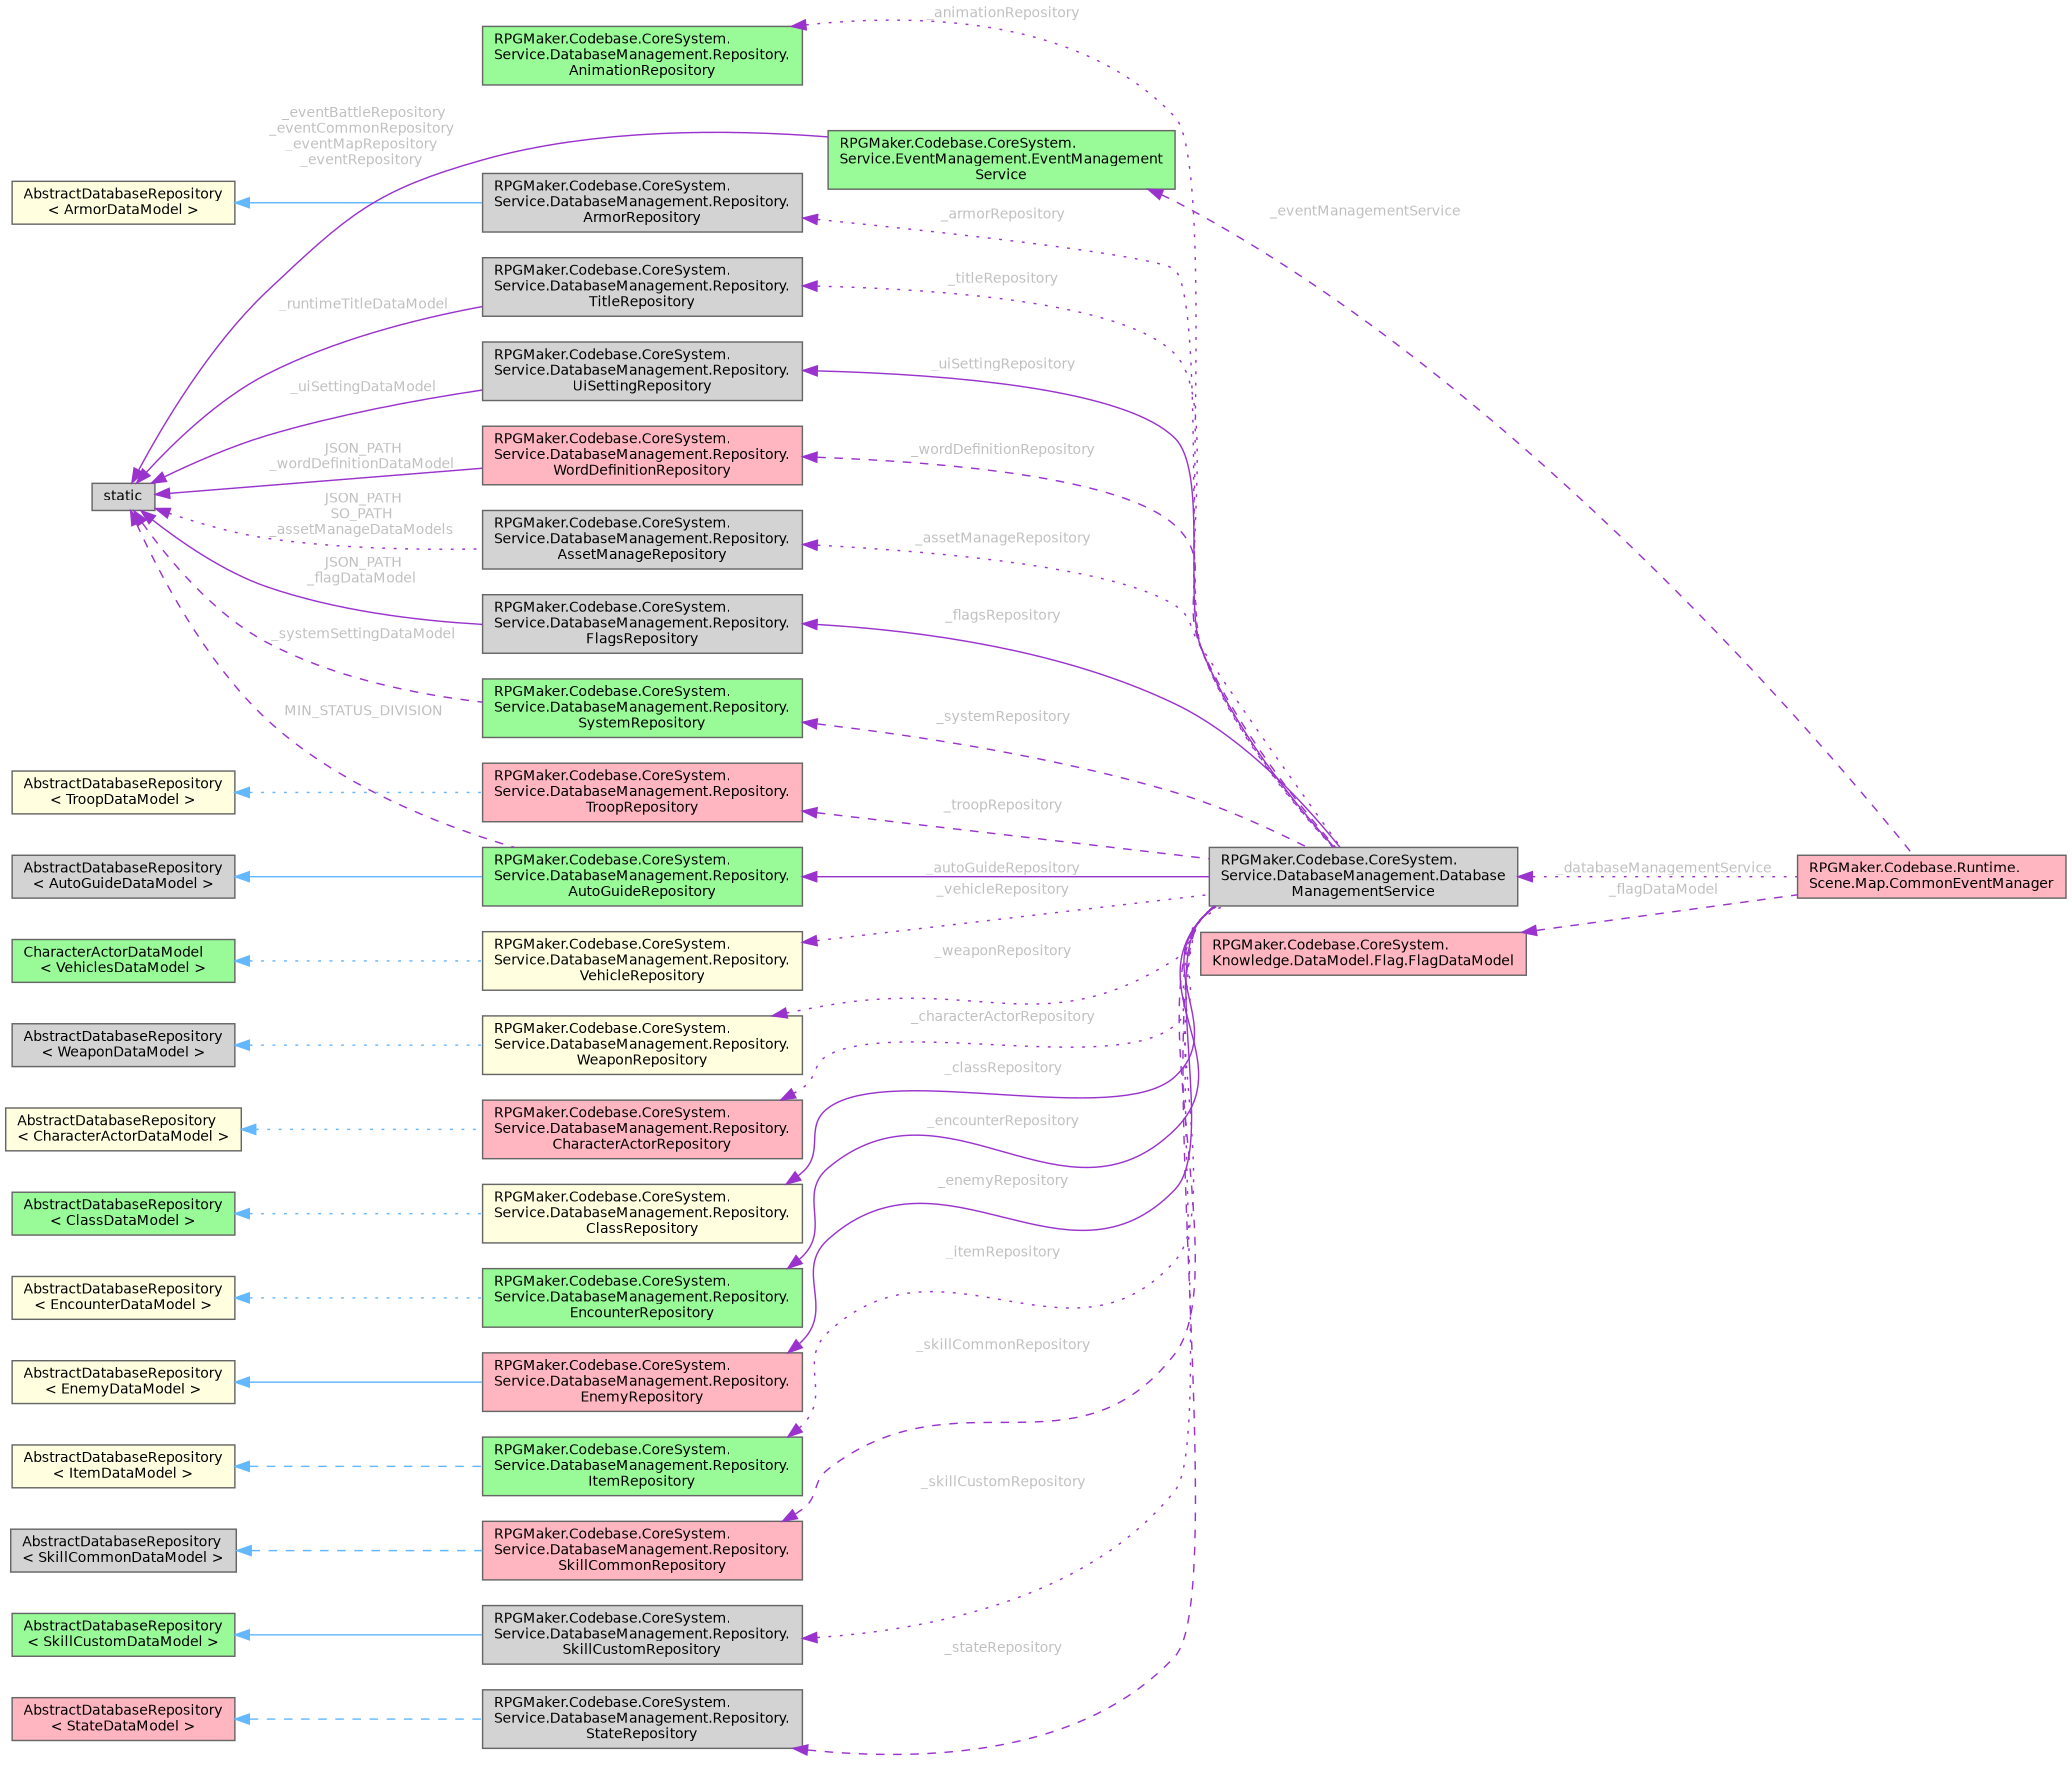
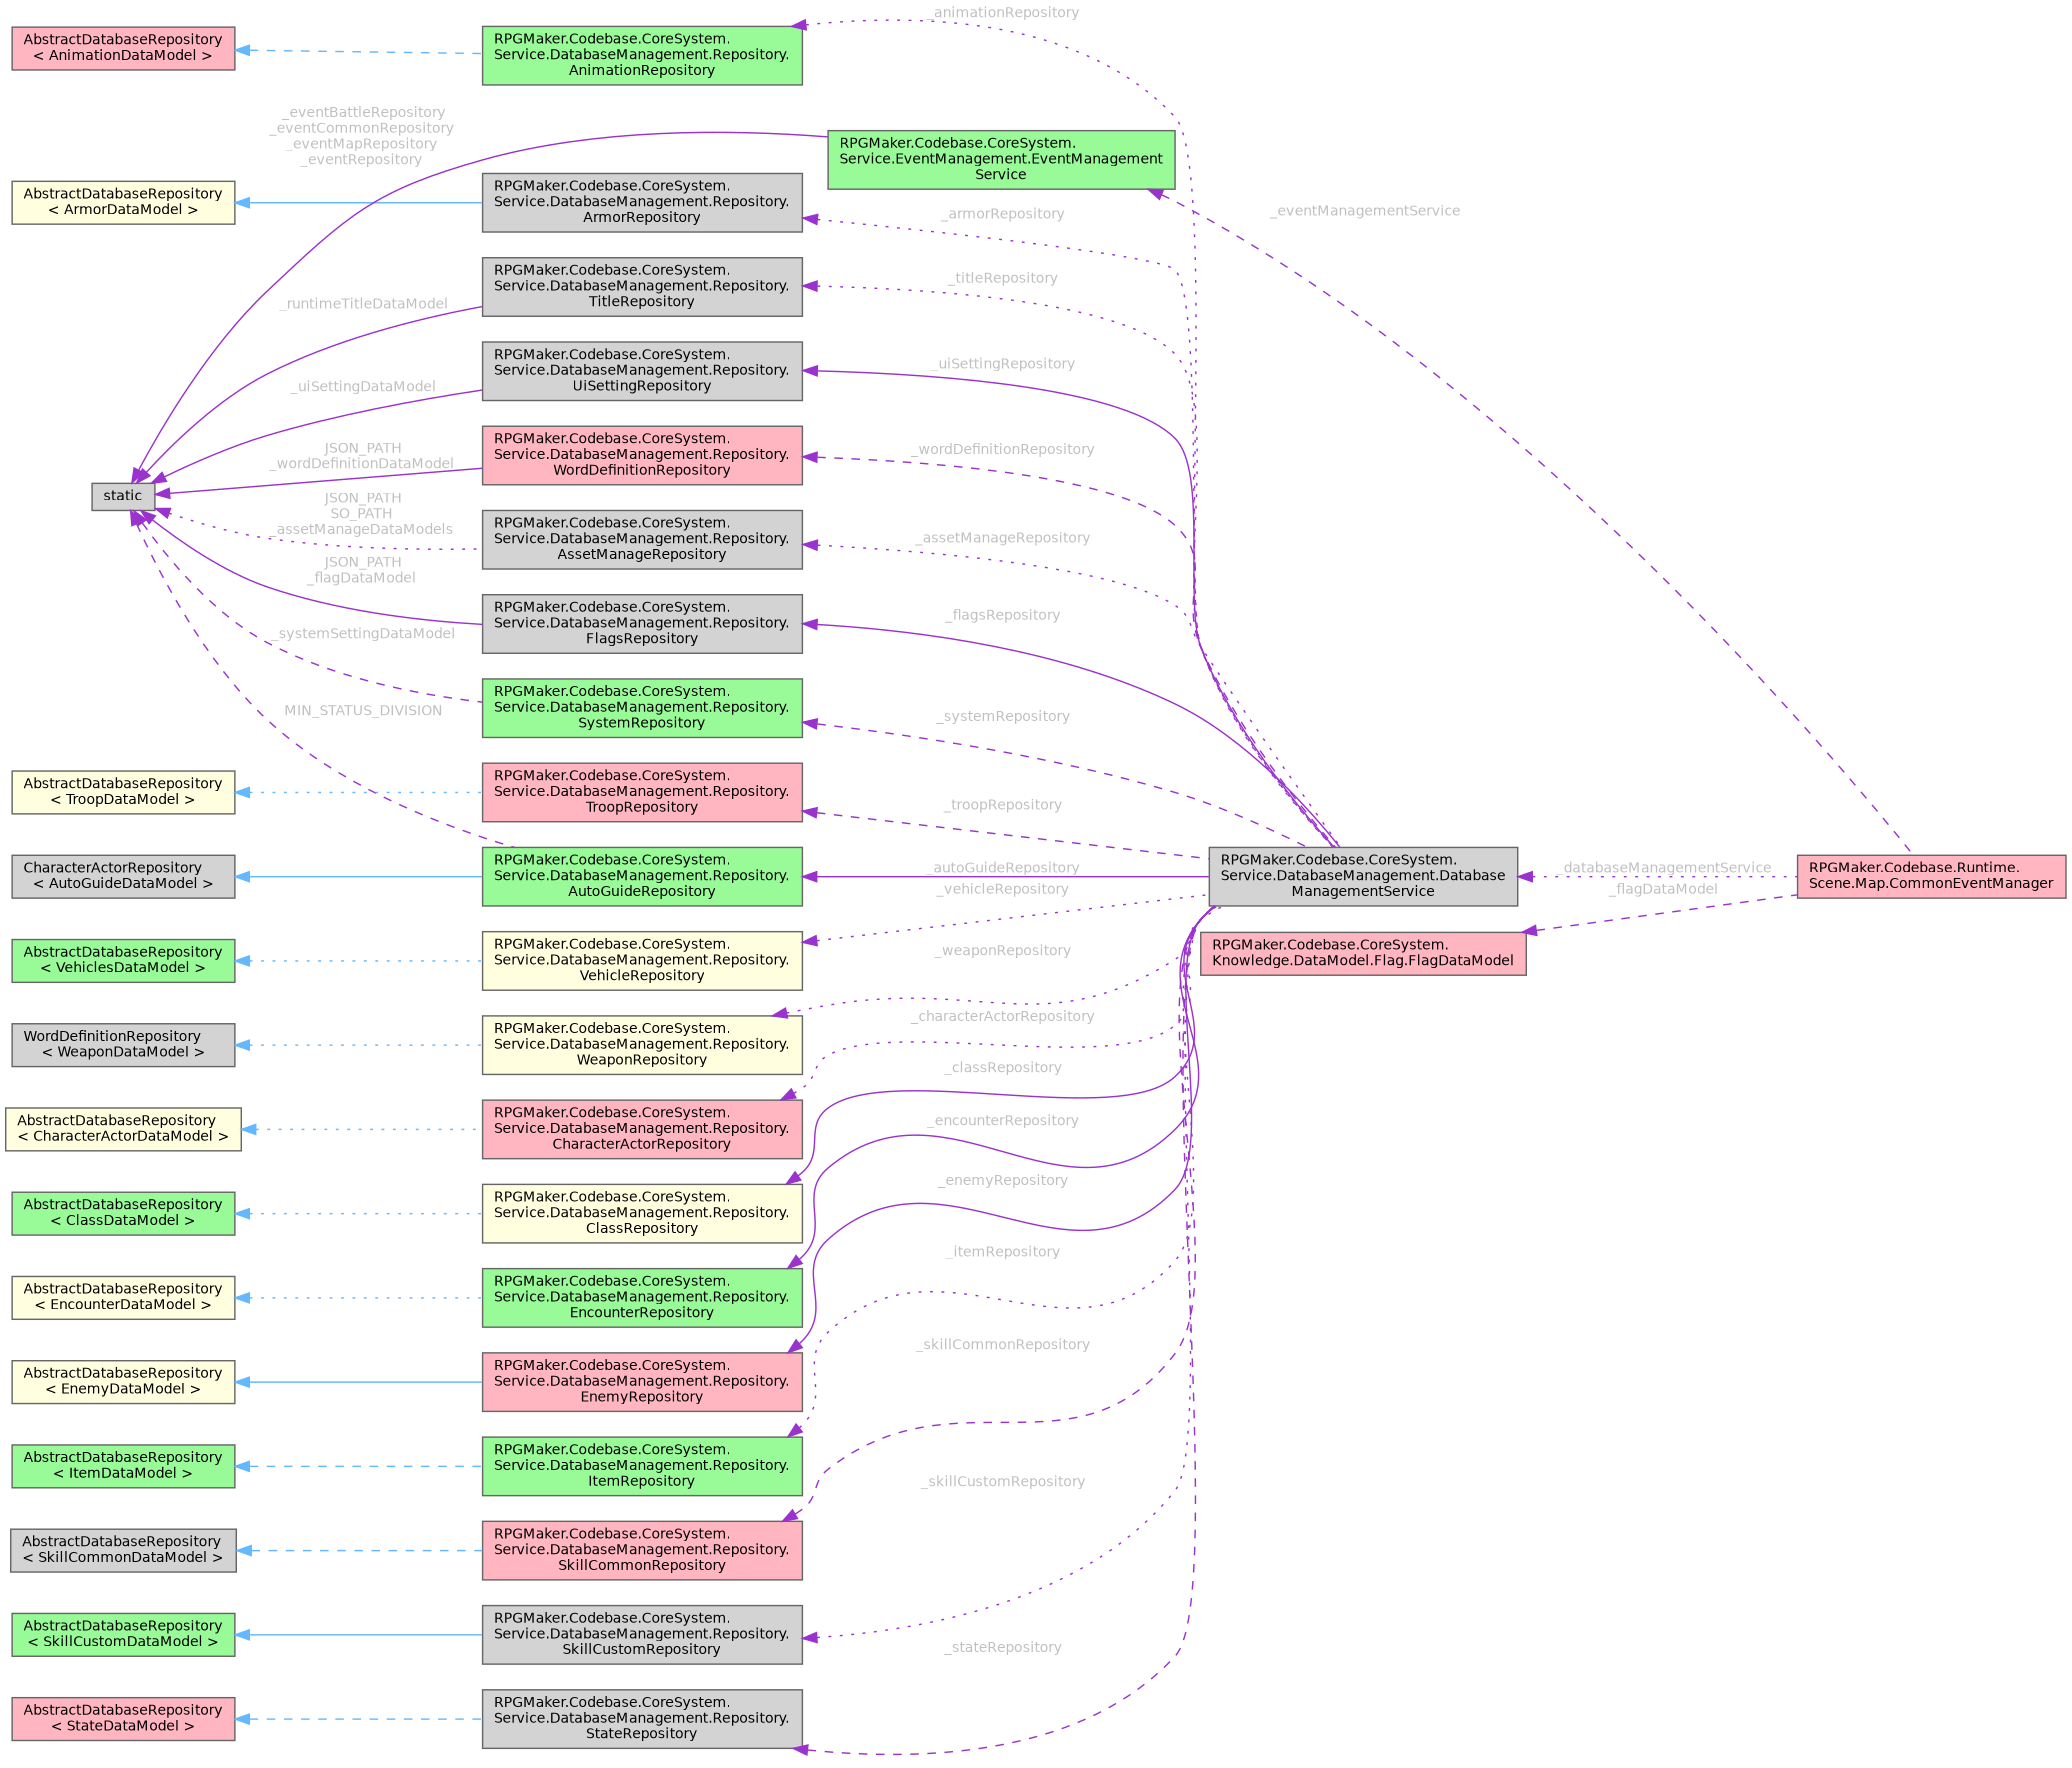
node "AbstractDatabaseRepository < AnimationDataModel >": added
node "AbstractDatabaseRepository < AutoGuideDataModel >": label "AbstractDatabaseRepository < AutoGuideDataModel >" -> "CharacterActorRepository < AutoGuideDataModel >"
node "CharacterActorDataModel < VehiclesDataModel >": label "CharacterActorDataModel < VehiclesDataModel >" -> "AbstractDatabaseRepository < VehiclesDataModel >"
node "AbstractDatabaseRepository < WeaponDataModel >": label "AbstractDatabaseRepository < WeaponDataModel >" -> "WordDefinitionRepository < WeaponDataModel >"
node "AbstractDatabaseRepository < ItemDataModel >": fillcolor lightyellow -> palegreen
